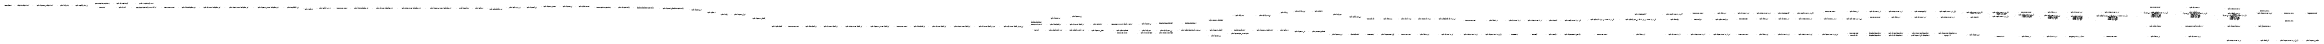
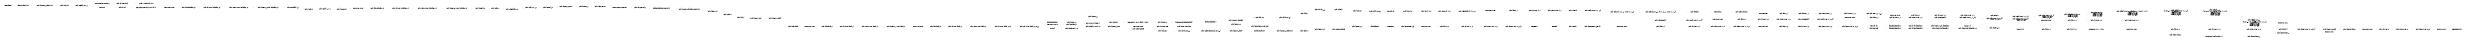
node "(<operator>.assignment,v5 = a4)": added
node "(cache_get_name,cache_get_name(cache_tail))": label "(cache_get_name,cache_get_name(cache_tail))" -> "(cache_preIncrement_name,cache_get_name(cache_tail))"
node "(<operator>.assignment,new_chain = v20)": added
